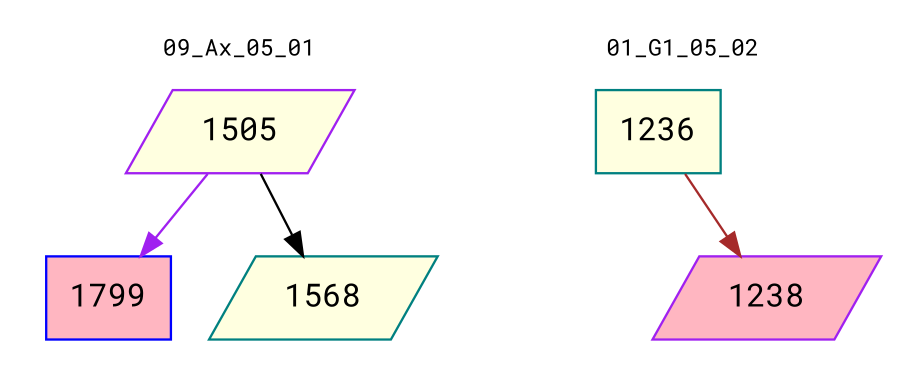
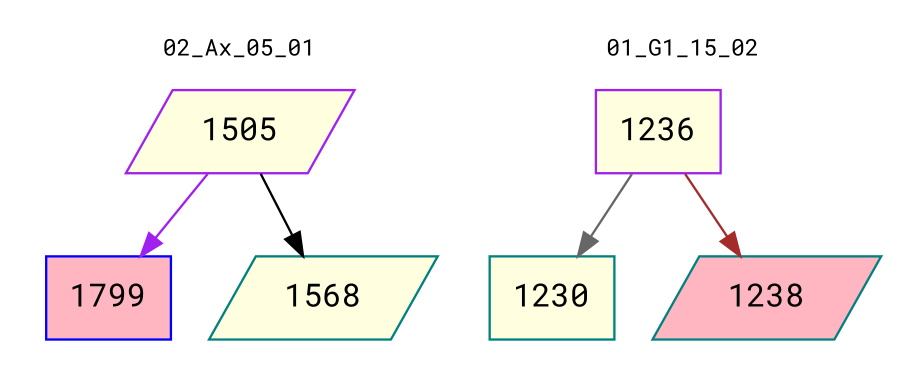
cluster "09_Ax_05_01": label "09_Ax_05_01" -> "02_Ax_05_01"
cluster "01_G1_05_02": label "01_G1_05_02" -> "01_G1_15_02"
node "1236": color teal -> purple
node "1230": added
node "1238": color purple -> teal
